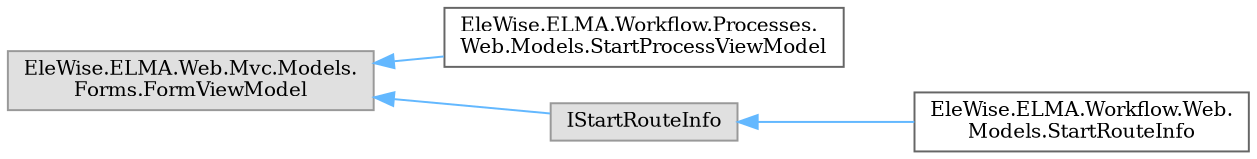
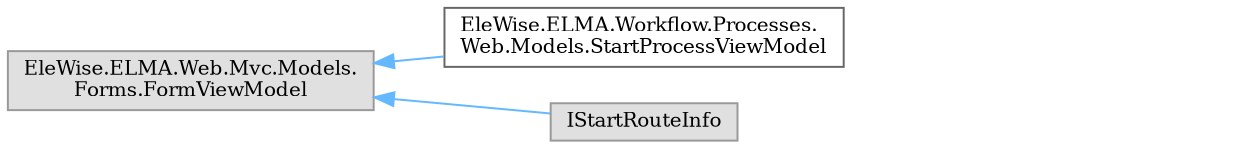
node "EleWise.ELMA.Workflow.Web. Models.StartRouteInfo": removed
